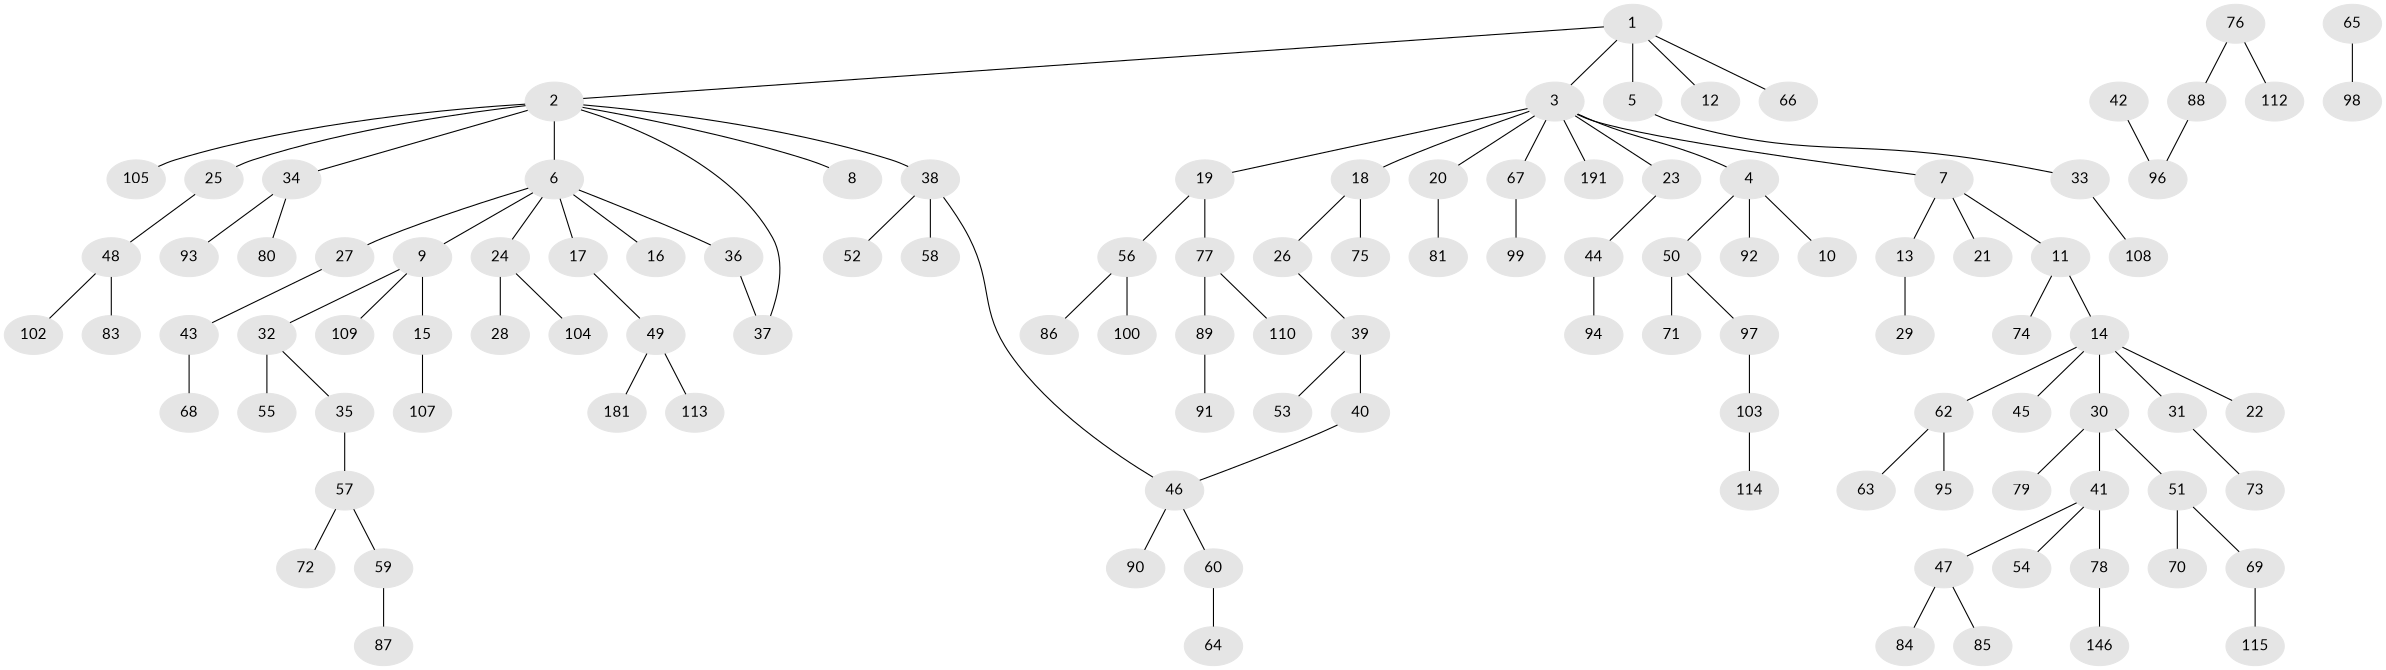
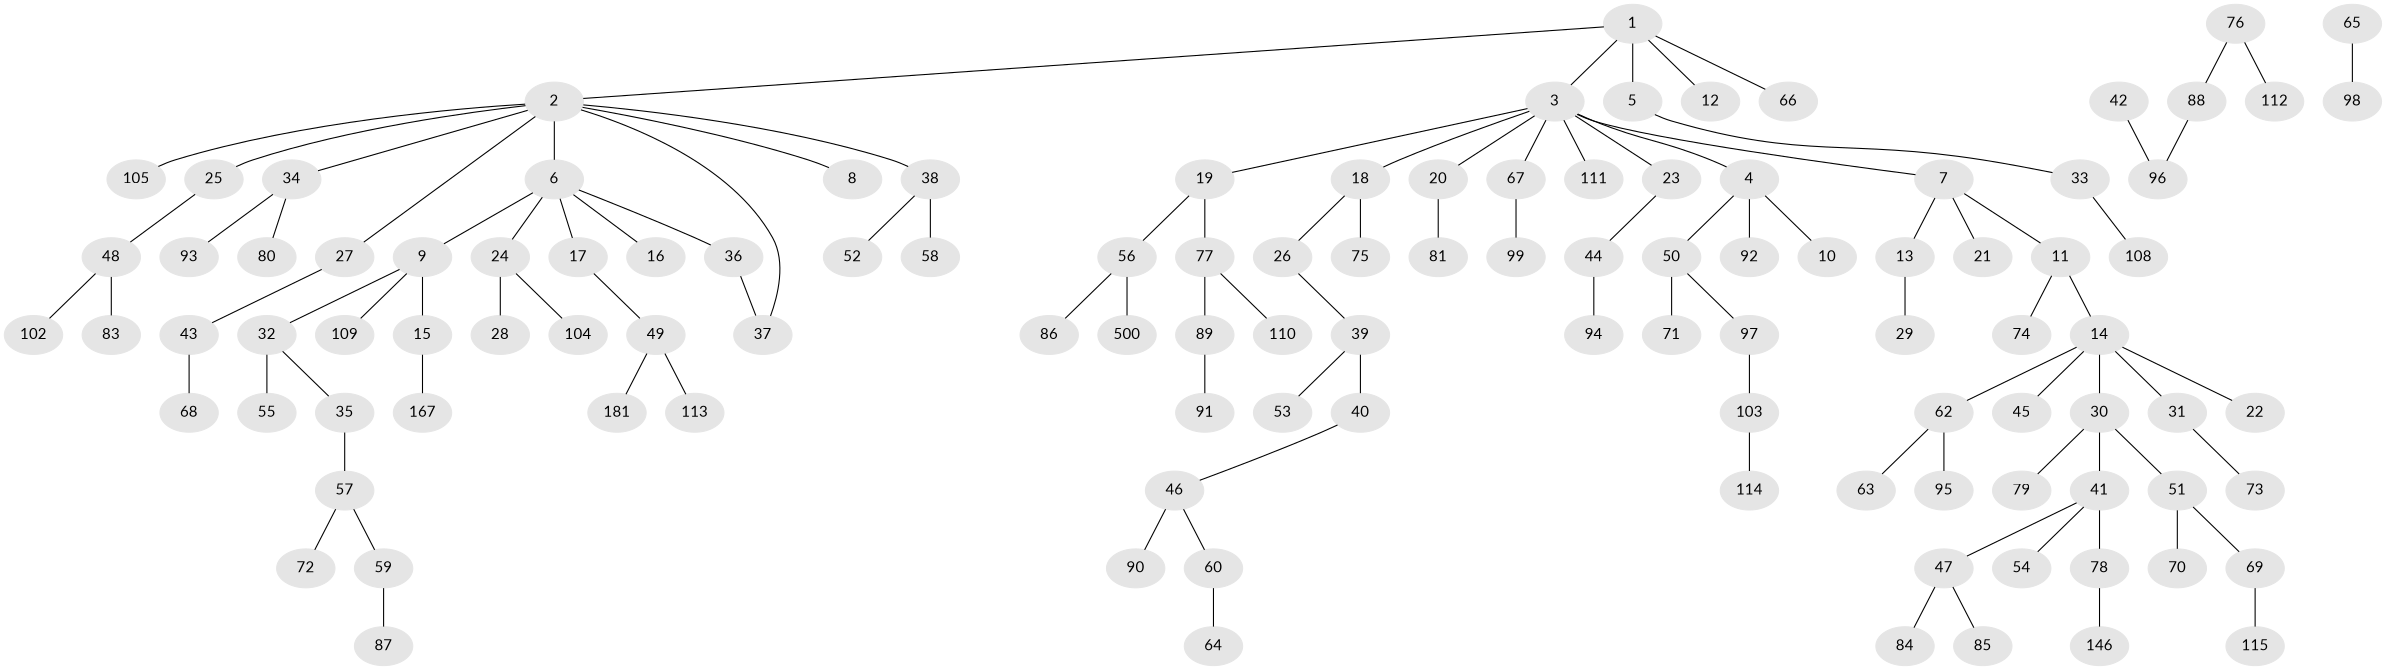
node "191": label "191" -> "111"
edge "6" -- "27": now "2" -- "27"
node "100": label "100" -> "500"
edge "38" -- "46": removed
node "107": label "107" -> "167"
